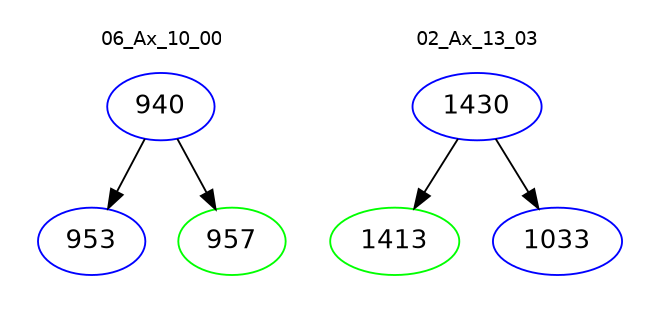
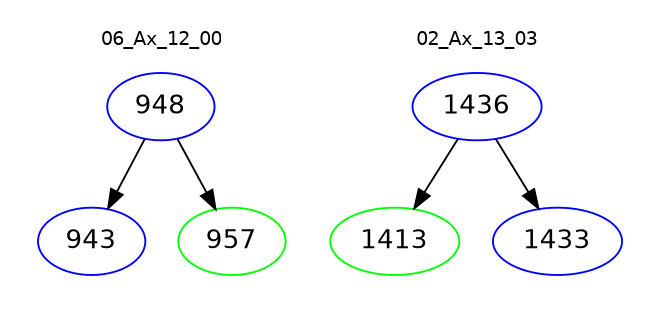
cluster "06_Ax_10_00": label "06_Ax_10_00" -> "06_Ax_12_00"
node "940": label "940" -> "948"
node "1430": label "1430" -> "1436"
node "953": label "953" -> "943"
node "1033": label "1033" -> "1433"
